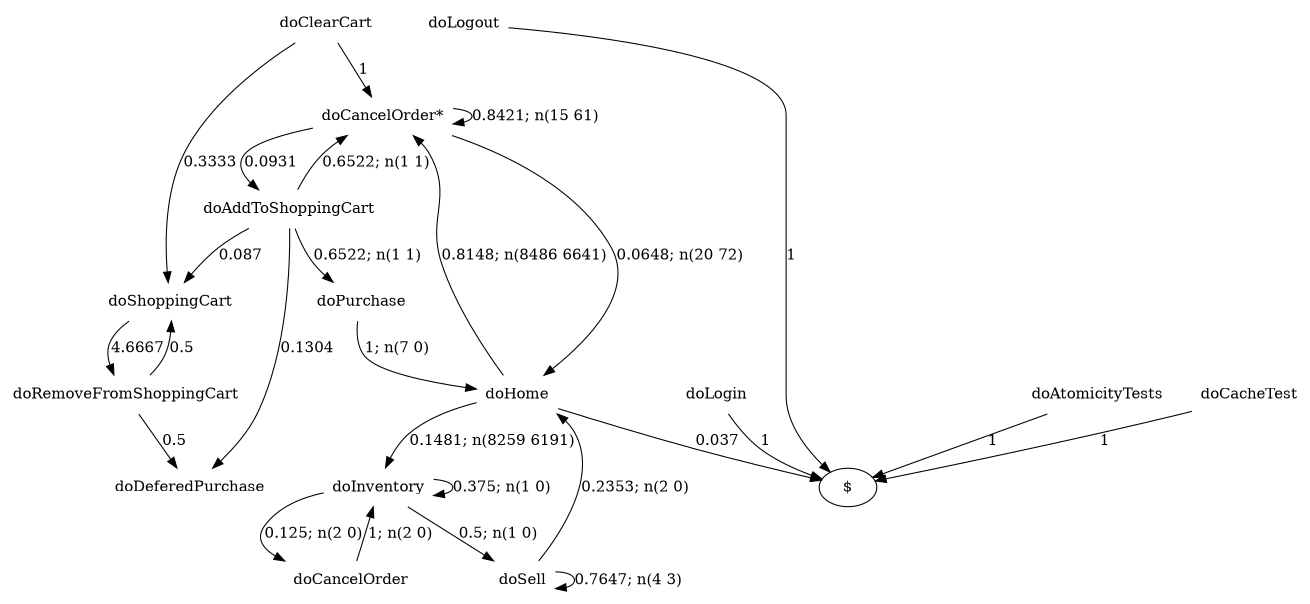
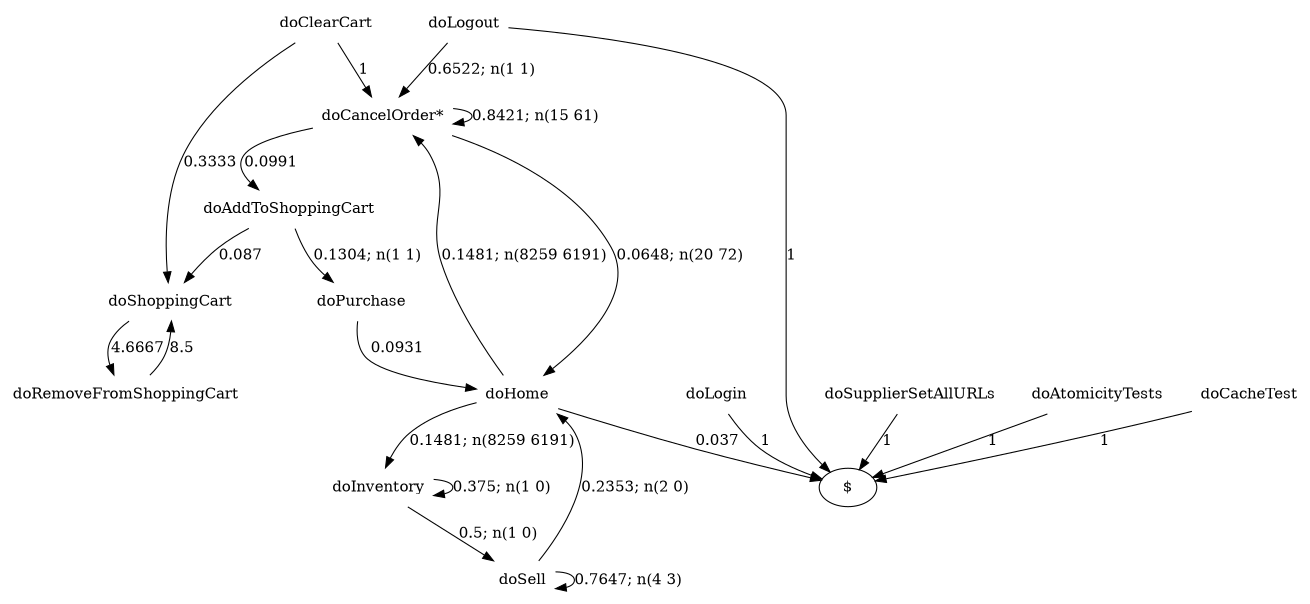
edge "doCancelOrder*" -> "doAddToShoppingCart": label "0.0931" -> "0.0991"
edge "doAddToShoppingCart" -> "doCancelOrder*": now "doLogout" -> "doCancelOrder*"
edge "doAddToShoppingCart" -> "doPurchase": label "0.6522; n(1 1)" -> "0.1304; n(1 1)"
edge "doHome" -> "doCancelOrder*": label "0.8148; n(8486 6641)" -> "0.1481; n(8259 6191)"
edge "doRemoveFromShoppingCart" -> "doShoppingCart": label "0.5" -> "8.5"
edge "doPurchase" -> "doHome": label "1; n(7 0)" -> "0.0931"
node "doSupplierSetAllURLs": added
node "doDeferedPurchase": removed
node "doCancelOrder": removed
